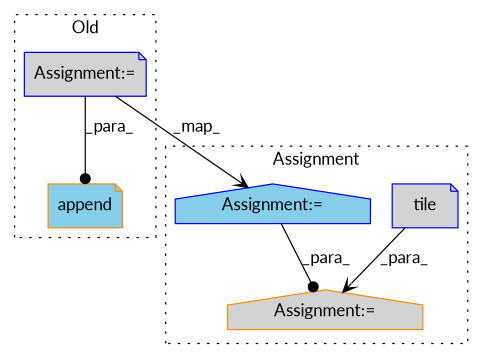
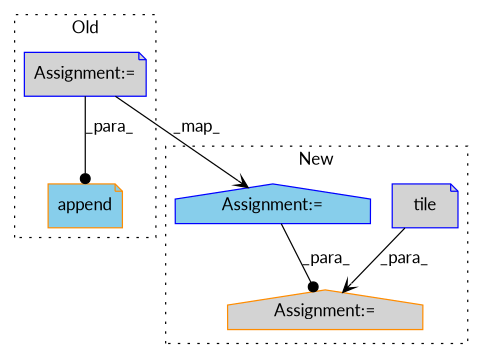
cluster "Assignment": label "Assignment" -> "New"
